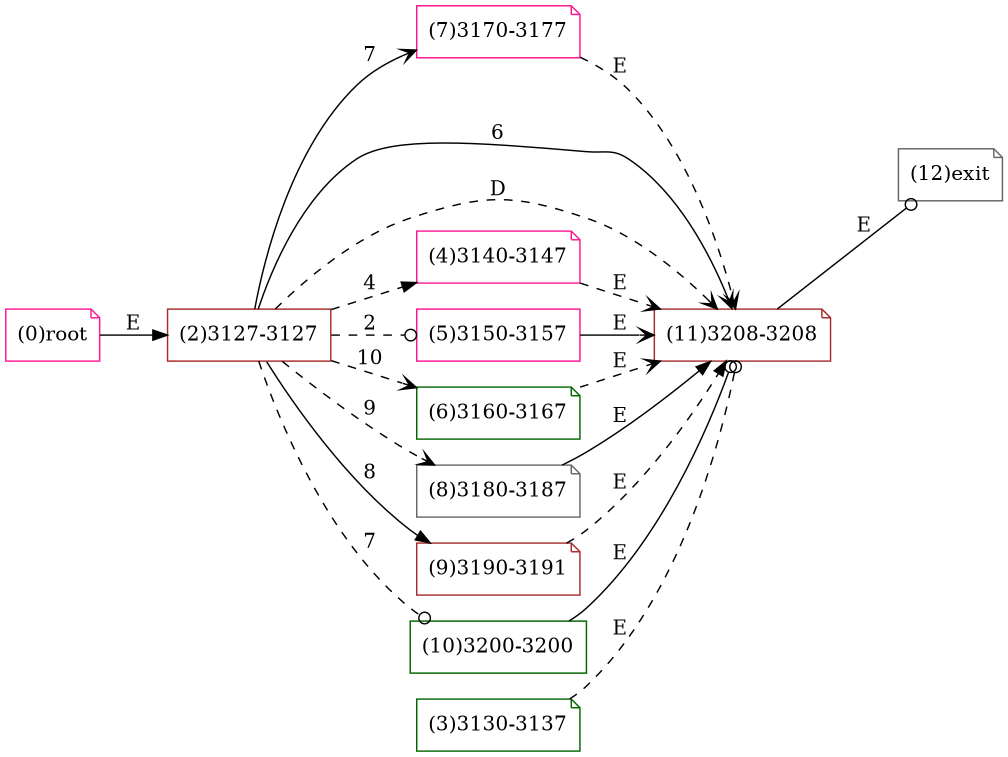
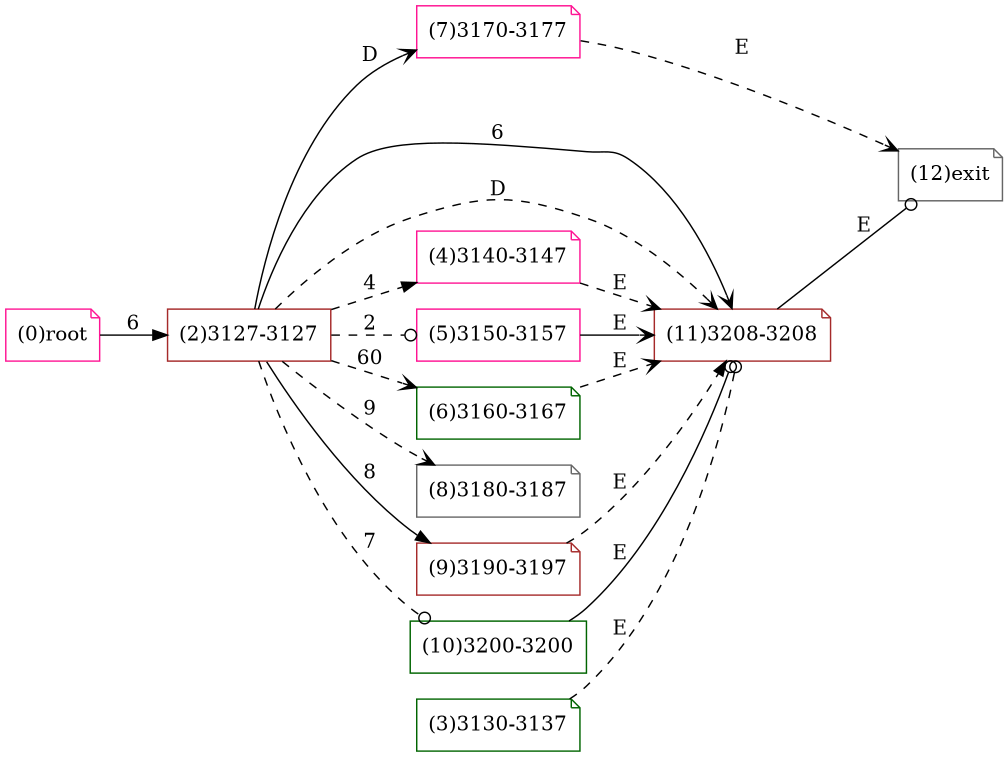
edge "(2)3127-3127" -> "(7)3170-3177": label "7" -> "D"
edge "(7)3170-3177" -> "(11)3208-3208": now "(7)3170-3177" -> "(12)exit"
edge "(0)root" -> "(2)3127-3127": label "E" -> "6"
edge "(2)3127-3127" -> "(6)3160-3167": label "10" -> "60"
edge "(8)3180-3187" -> "(11)3208-3208": removed, label "E"
node "(9)3190-3191": label "(9)3190-3191" -> "(9)3190-3197"
